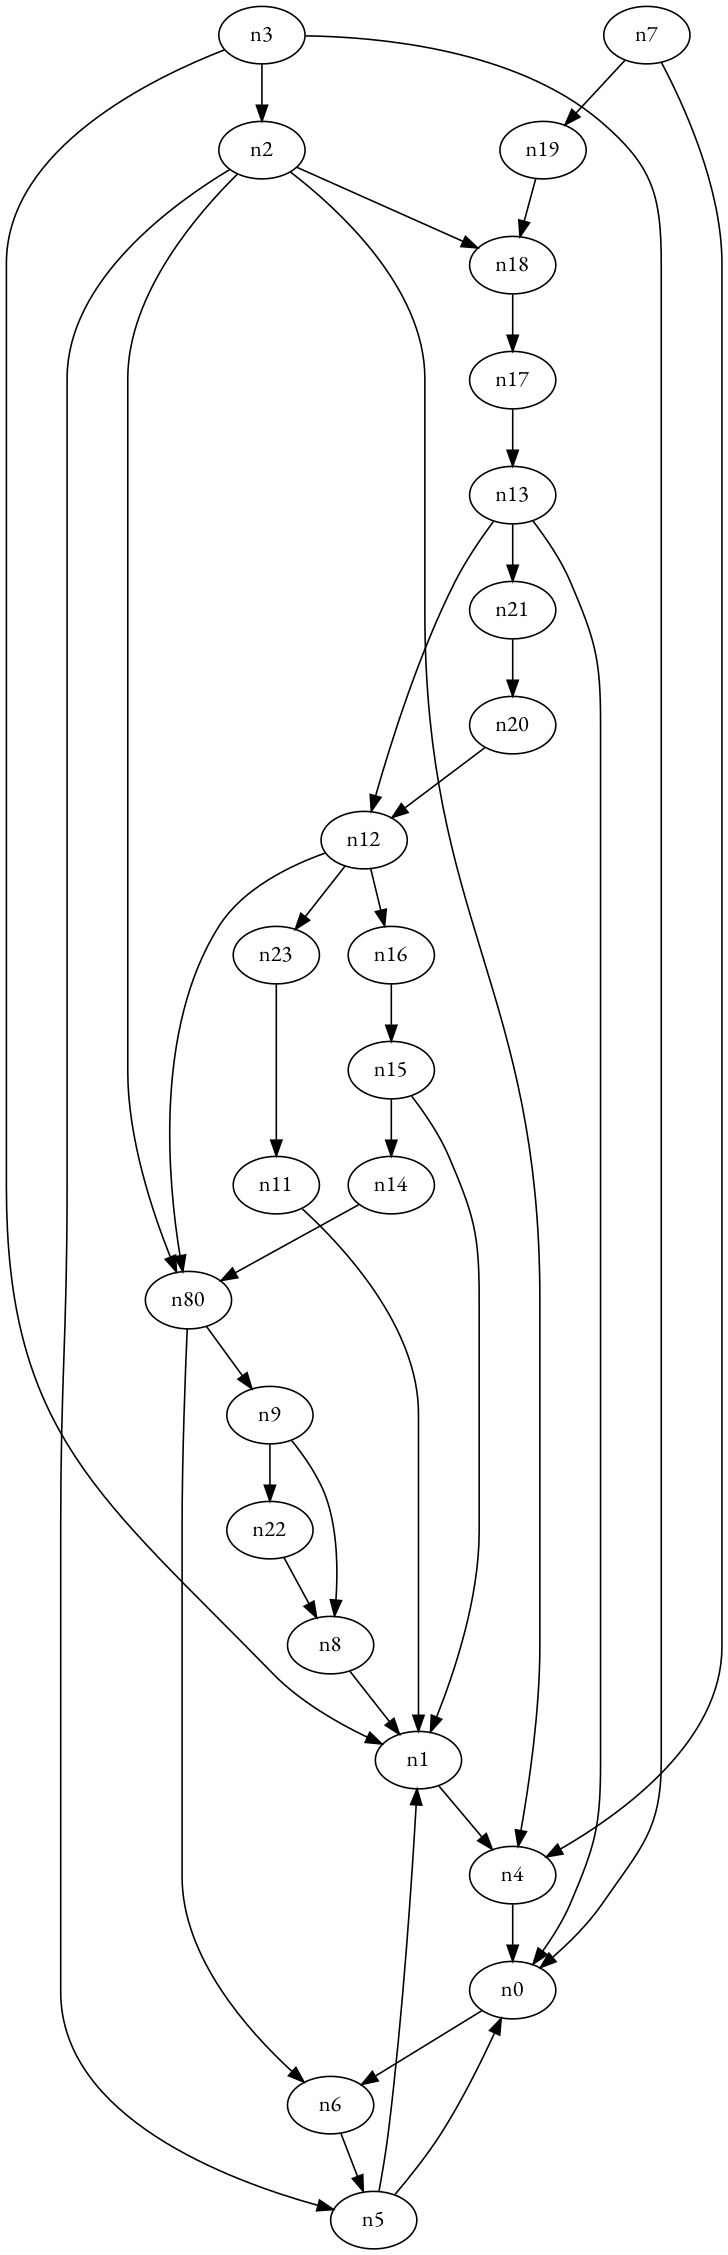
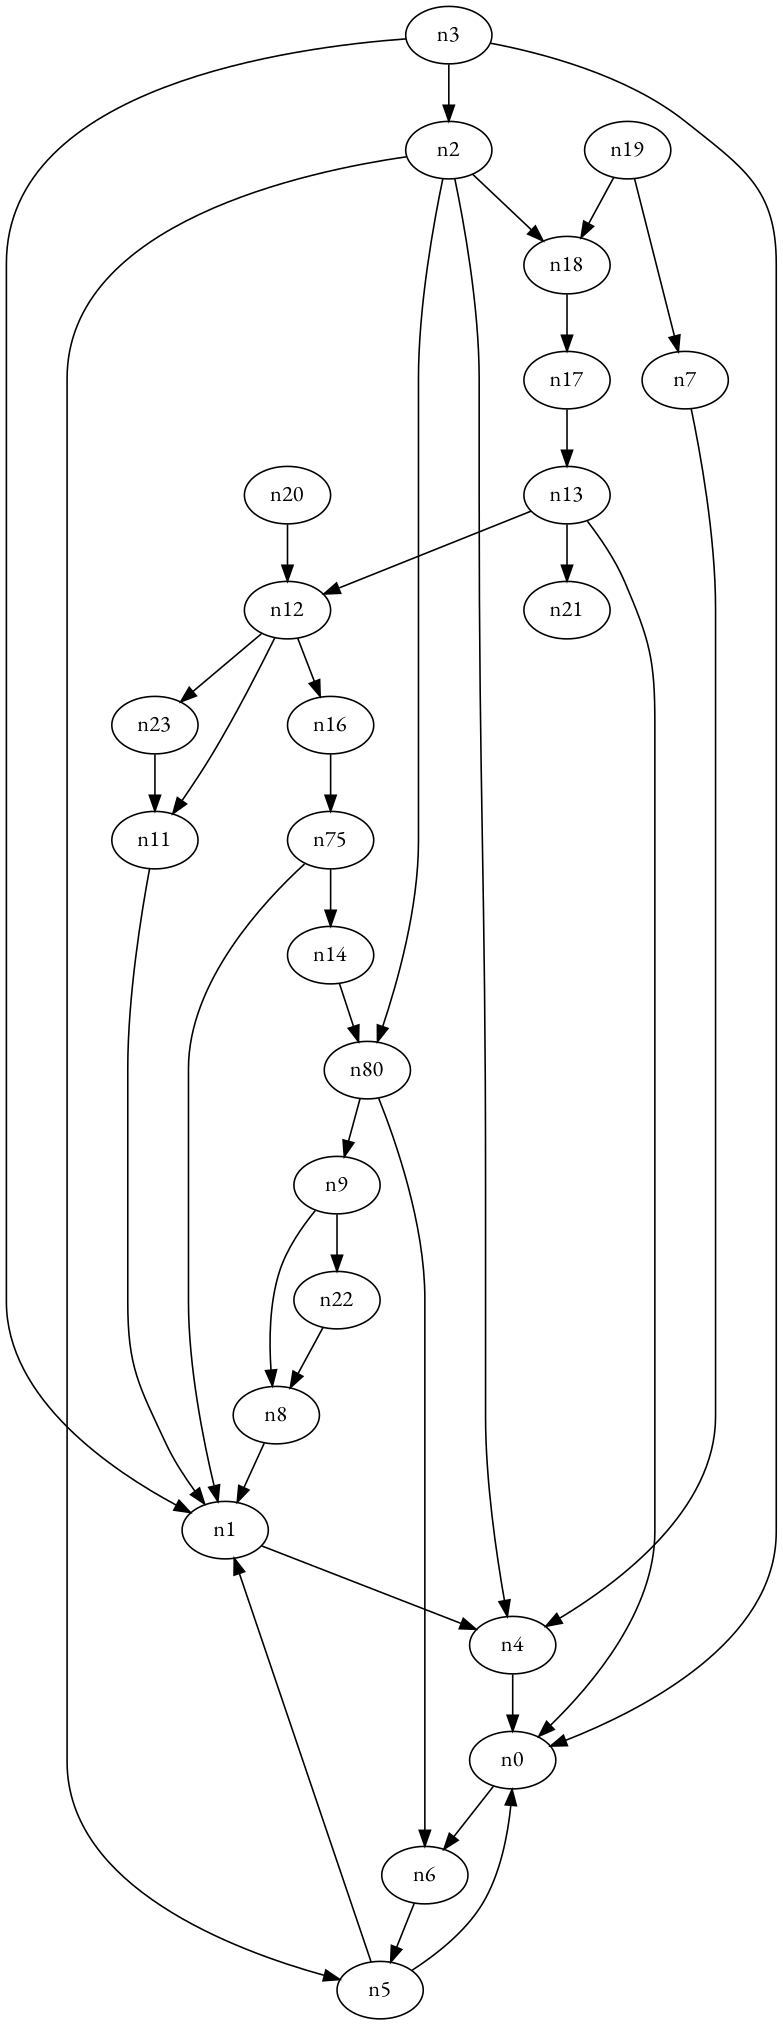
edge "n7" -> "n19": reversed
edge "n21" -> "n20": removed
edge "n12" -> "n80": now "n12" -> "n11"
node "n15": label "n15" -> "n75"
